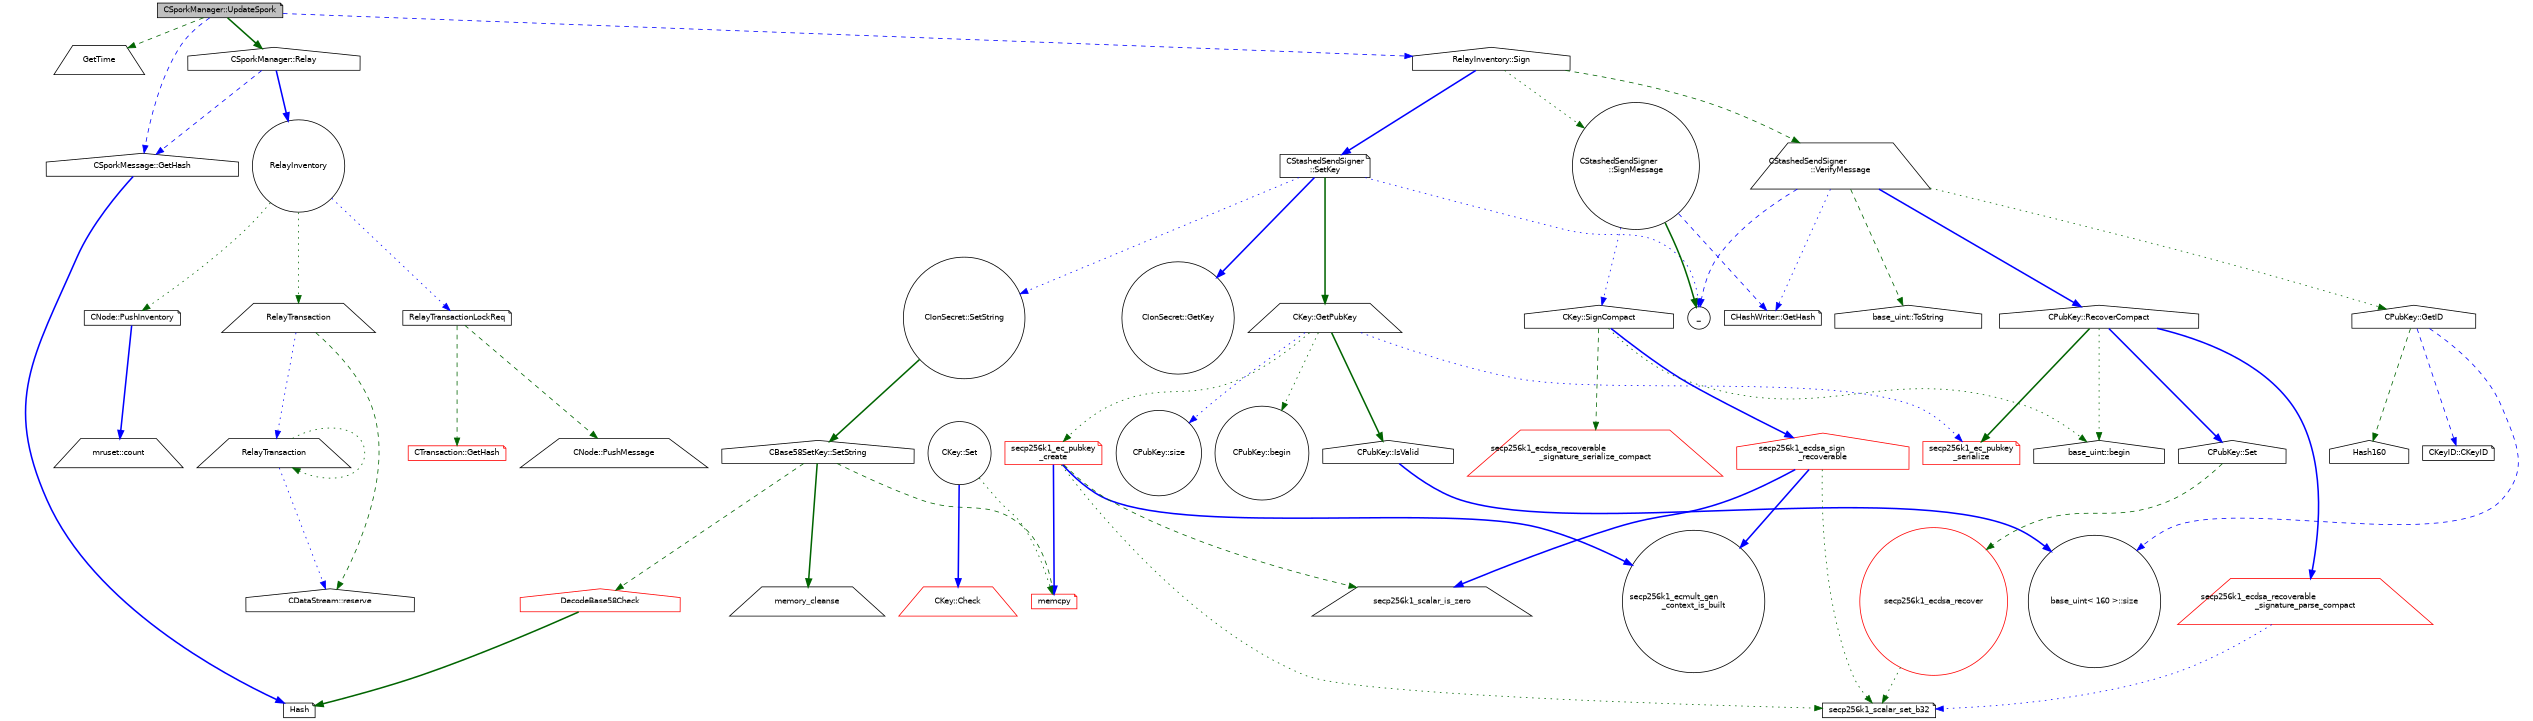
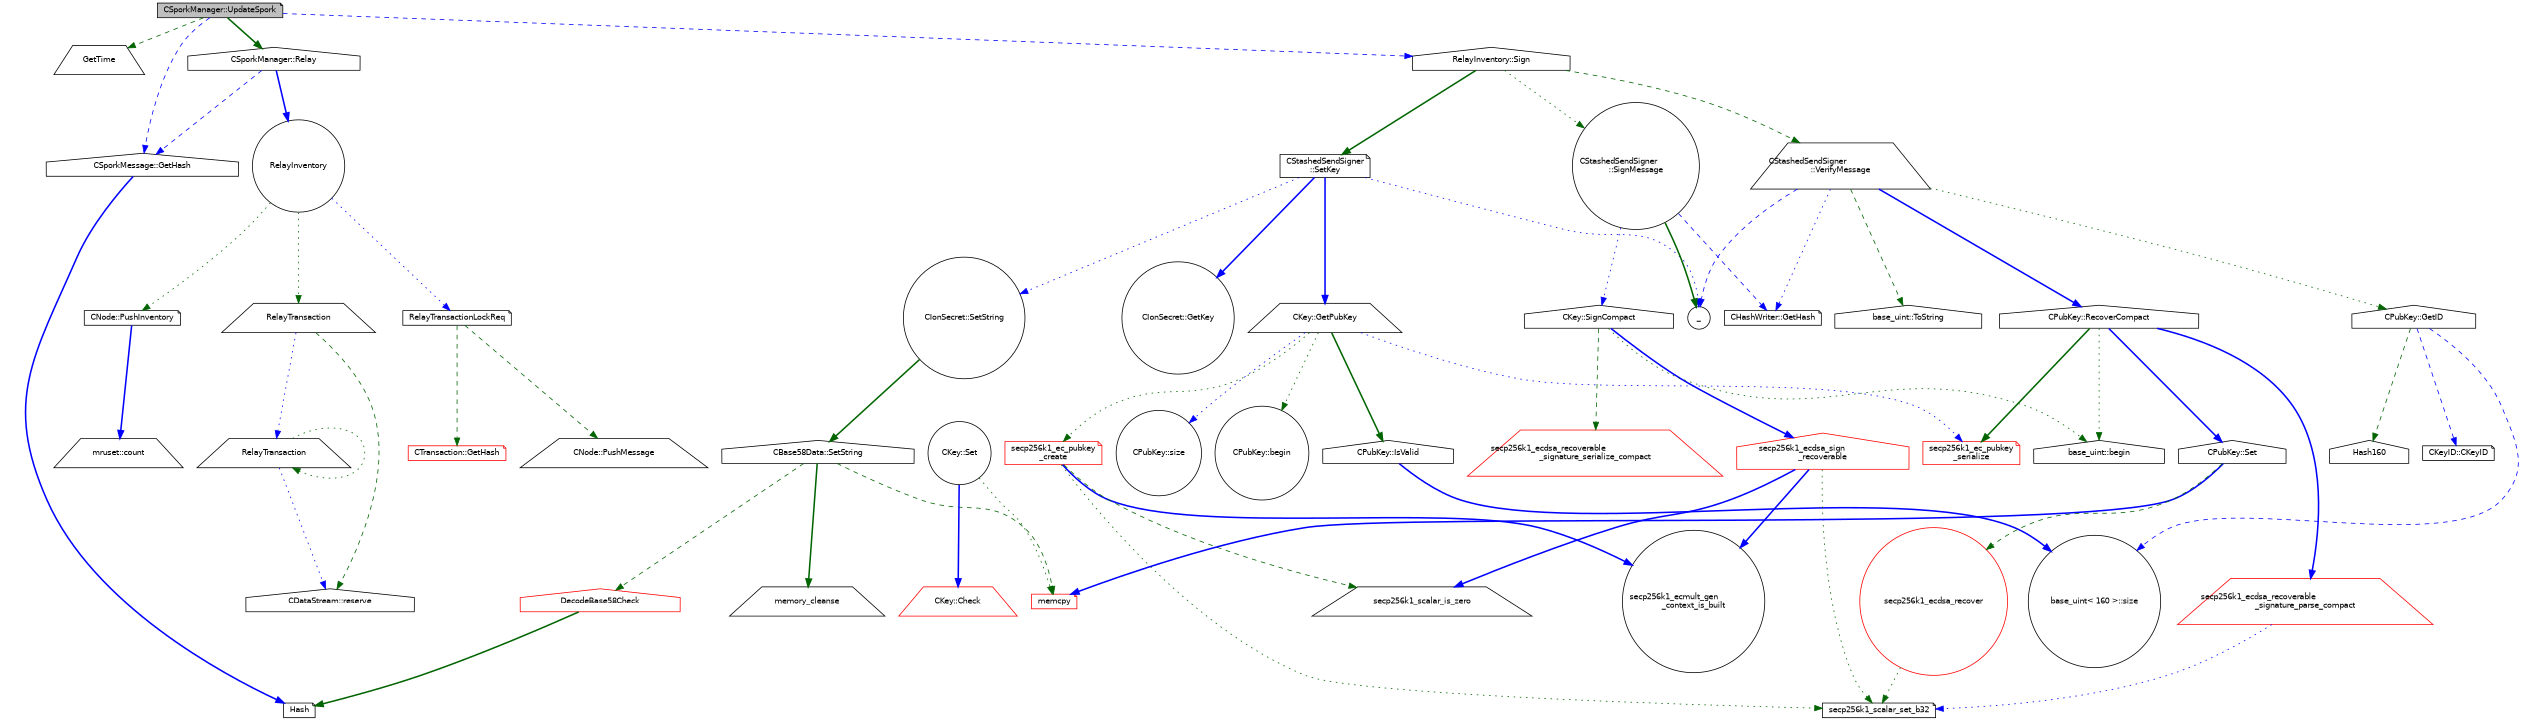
edge "RelayInventory::Sign" -> "CStashedSendSigner ::SetKey": color blue -> darkgreen
edge "CStashedSendSigner ::SetKey" -> "CKey::GetPubKey": color darkgreen -> blue
node "CBase58SetKey::SetString": label "CBase58SetKey::SetString" -> "CBase58Data::SetString"
edge "secp256k1_ec_pubkey _create" -> "memcpy": now "CPubKey::Set" -> "memcpy"
